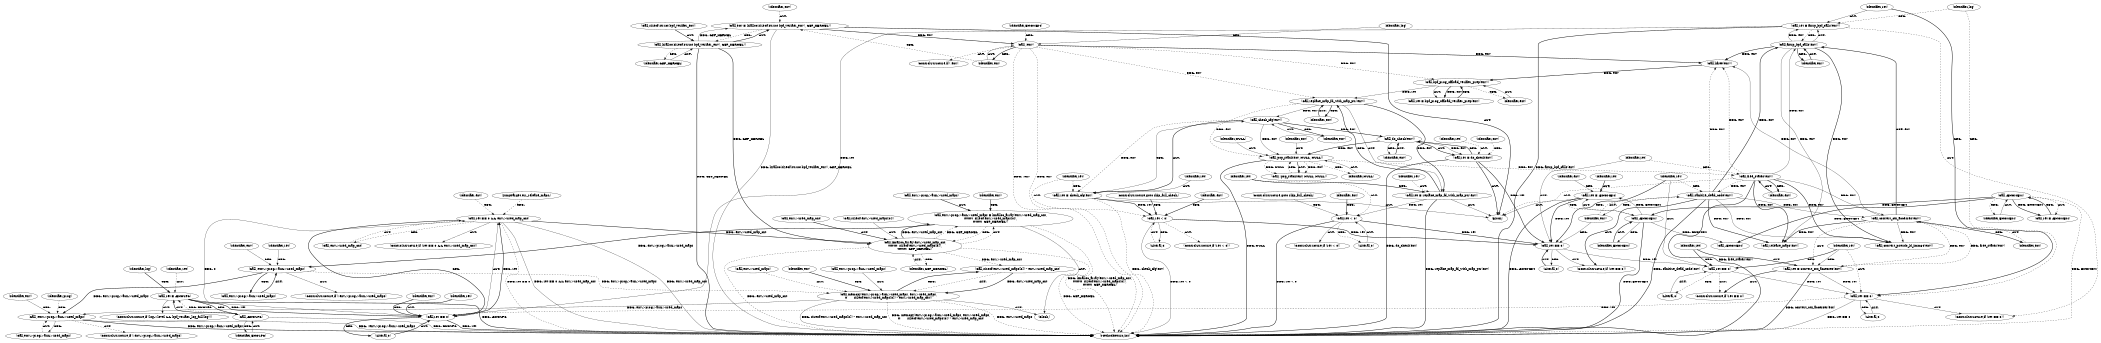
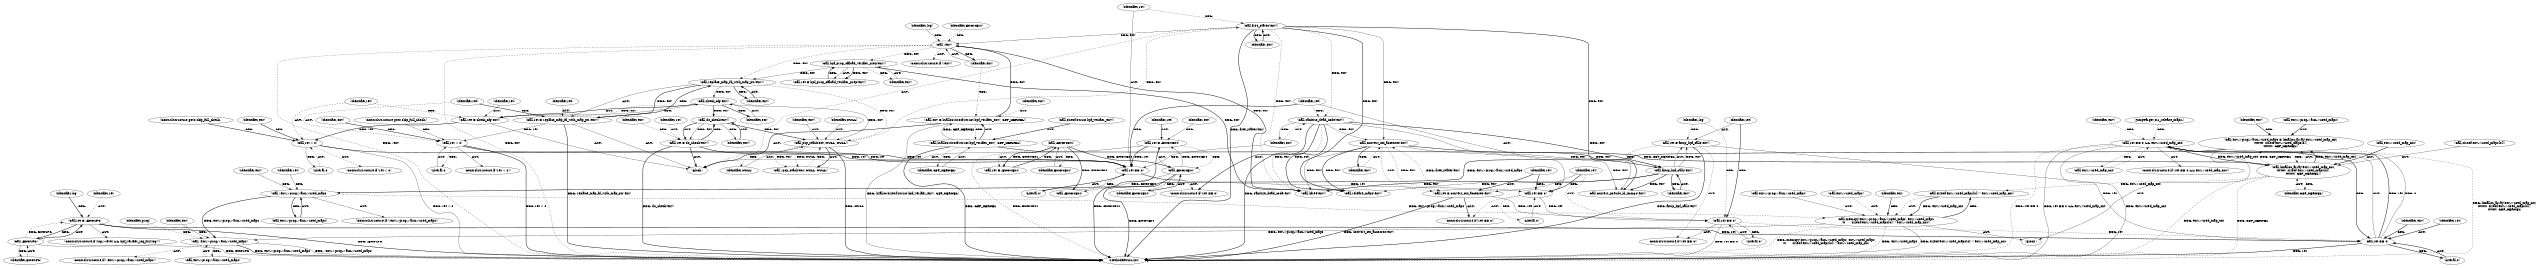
edge "(Call,kfree(env))" -> "(Call,bpf_prog_offload_verifier_prep(env))": reversed
edge "(Call,bpf_prog_offload_verifier_prep(env))" -> "(Call,replace_map_fd_with_map_ptr(env))": label "DDG: ret" -> "DDG: env"
edge "(Call,free_states(env))" -> "(Call,fixup_bpf_calls(env))": now "(Call,free_states(env))" -> "(Call,!env)"
edge "(Call,convert_ctx_accesses(env))" -> "(Call,fixup_bpf_calls(env))": label "GFP: env" -> "DDG: env"
edge "(Call,ret = check_cfg(env))" -> "(MethodReturn,int)": removed, label "DDG: check_cfg(env)"
